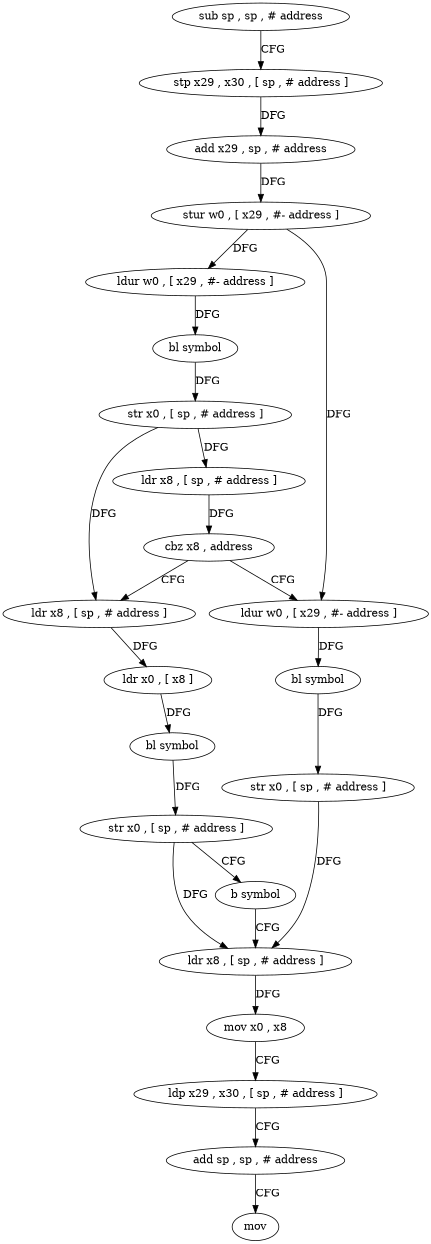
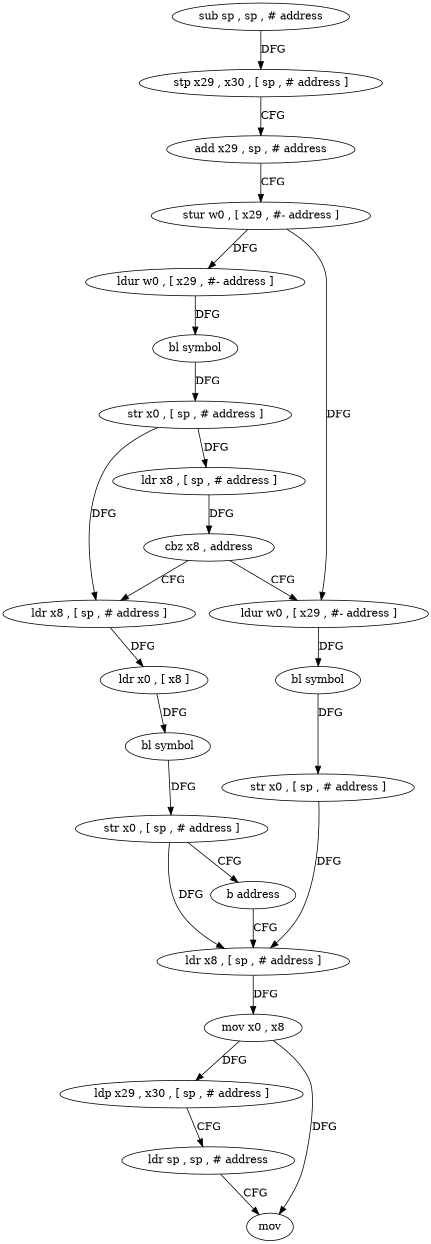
edge "sub sp , sp , # address" -> "stp x29 , x30 , [ sp , # address ]": label "CFG" -> "DFG"
edge "stp x29 , x30 , [ sp , # address ]" -> "add x29 , sp , # address": label "DFG" -> "CFG"
edge "add x29 , sp , # address" -> "stur w0 , [ x29 , #- address ]": label "DFG" -> "CFG"
node "b symbol": label "b symbol" -> "b address"
edge "mov x0 , x8" -> "ldp x29 , x30 , [ sp , # address ]": label "CFG" -> "DFG"
edge "mov x0 , x8" -> "mov": added, label "DFG"
node "add sp , sp , # address": label "add sp , sp , # address" -> "ldr sp , sp , # address"
